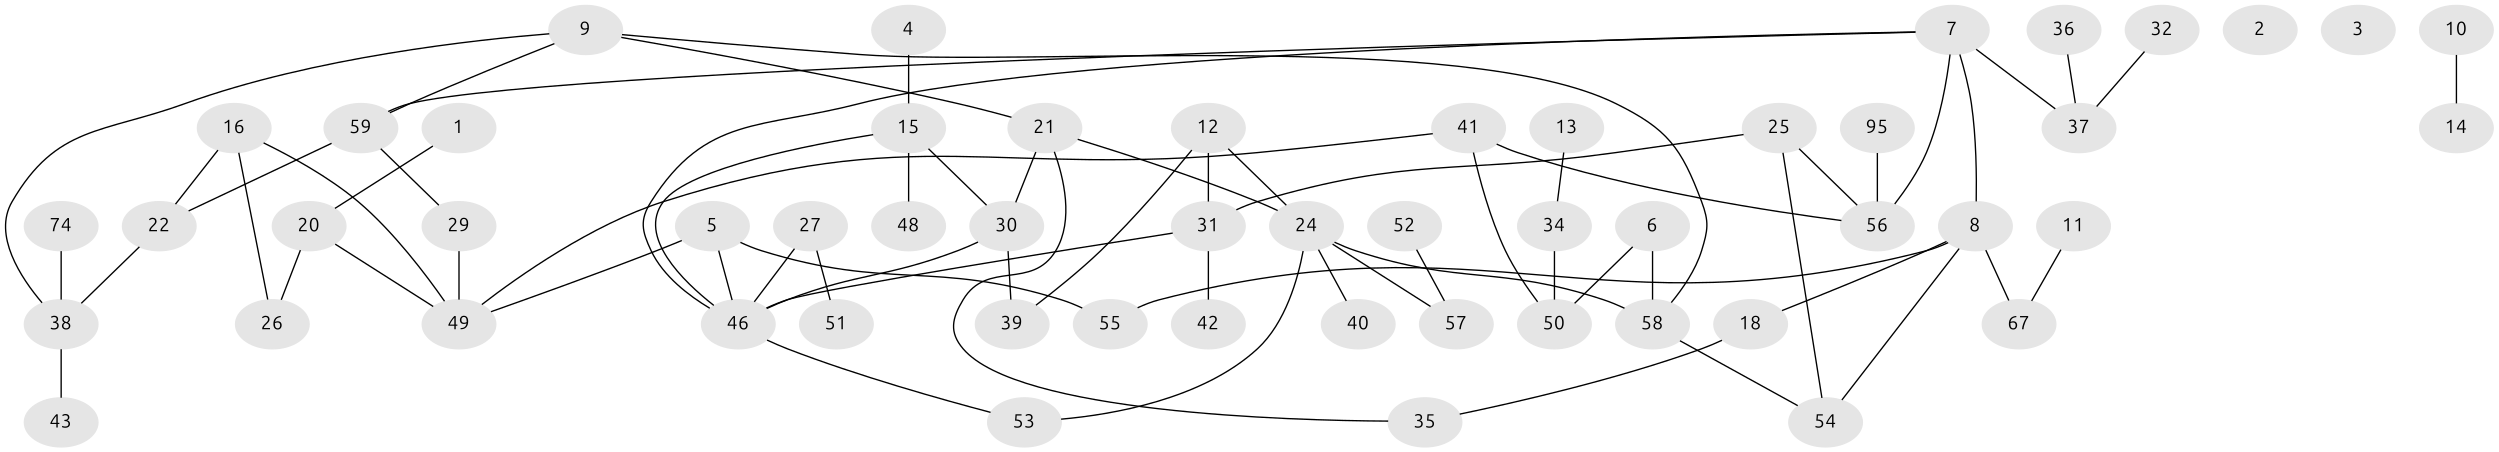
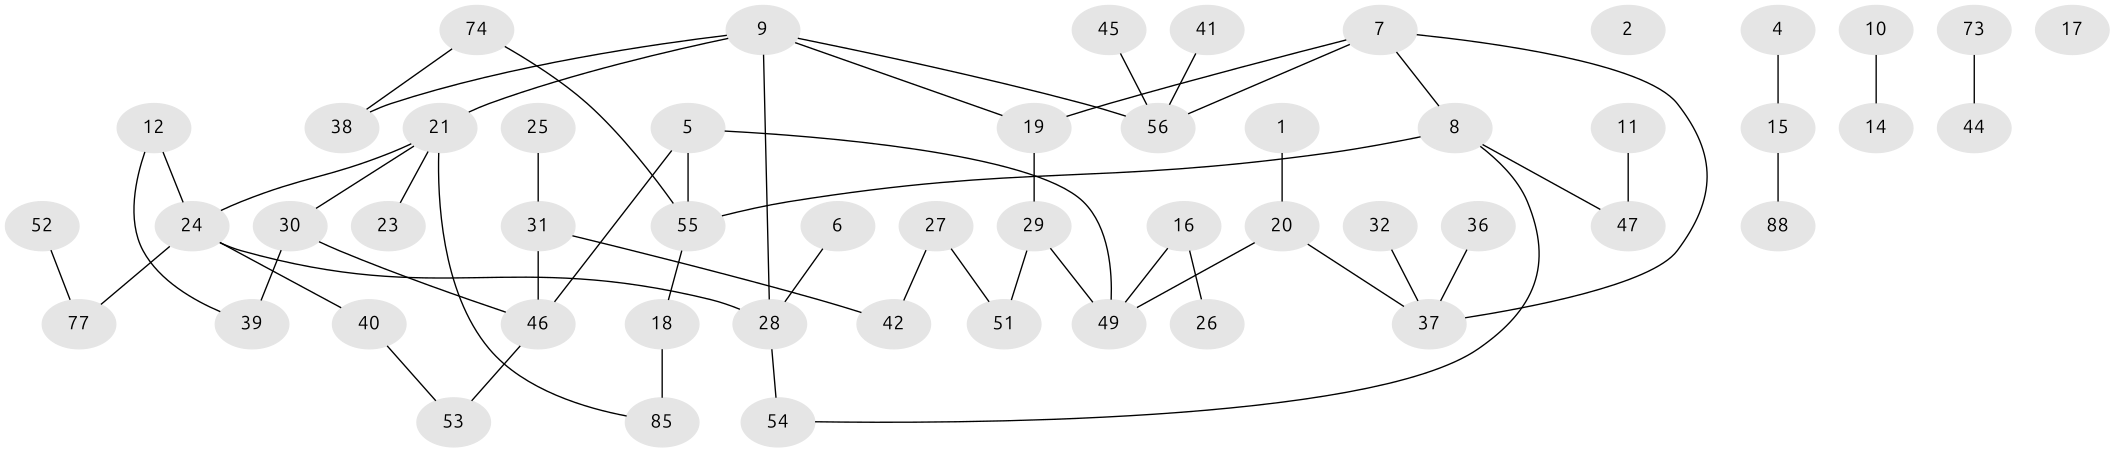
node "17": added
node "3": removed
edge "7" -- "46": removed
edge "74" -- "55": added
node "59": label "59" -> "19"
node "13": label "13" -> "73"
node "95": label "95" -> "45"
edge "41" -- "49": removed
edge "12" -- "31": removed
edge "15" -- "46": removed
edge "15" -- "30": removed
edge "25" -- "56": now "9" -- "56"
node "22": removed
node "23": added
node "48": label "48" -> "88"
node "34": label "34" -> "44"
edge "25" -- "54": removed
edge "20" -- "26": now "20" -- "37"
edge "27" -- "46": now "27" -- "42"
edge "29" -- "51": added
edge "8" -- "18": now "55" -- "18"
node "57": label "57" -> "77"
node "50": removed
node "58": label "58" -> "28"
node "67": label "67" -> "47"
edge "24" -- "53": now "40" -- "53"
node "43": removed
node "35": label "35" -> "85"
